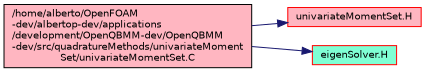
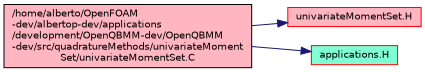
node "eigenSolver.H": label "eigenSolver.H" -> "applications.H"
